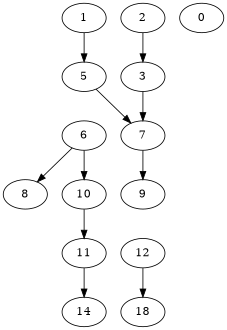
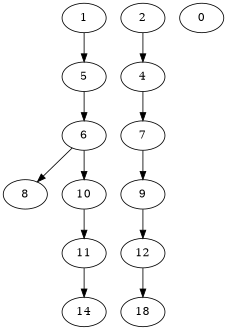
node "3": label "3" -> "4"
edge "5" -> "7": now "5" -> "6"
edge "9" -> "12": added
